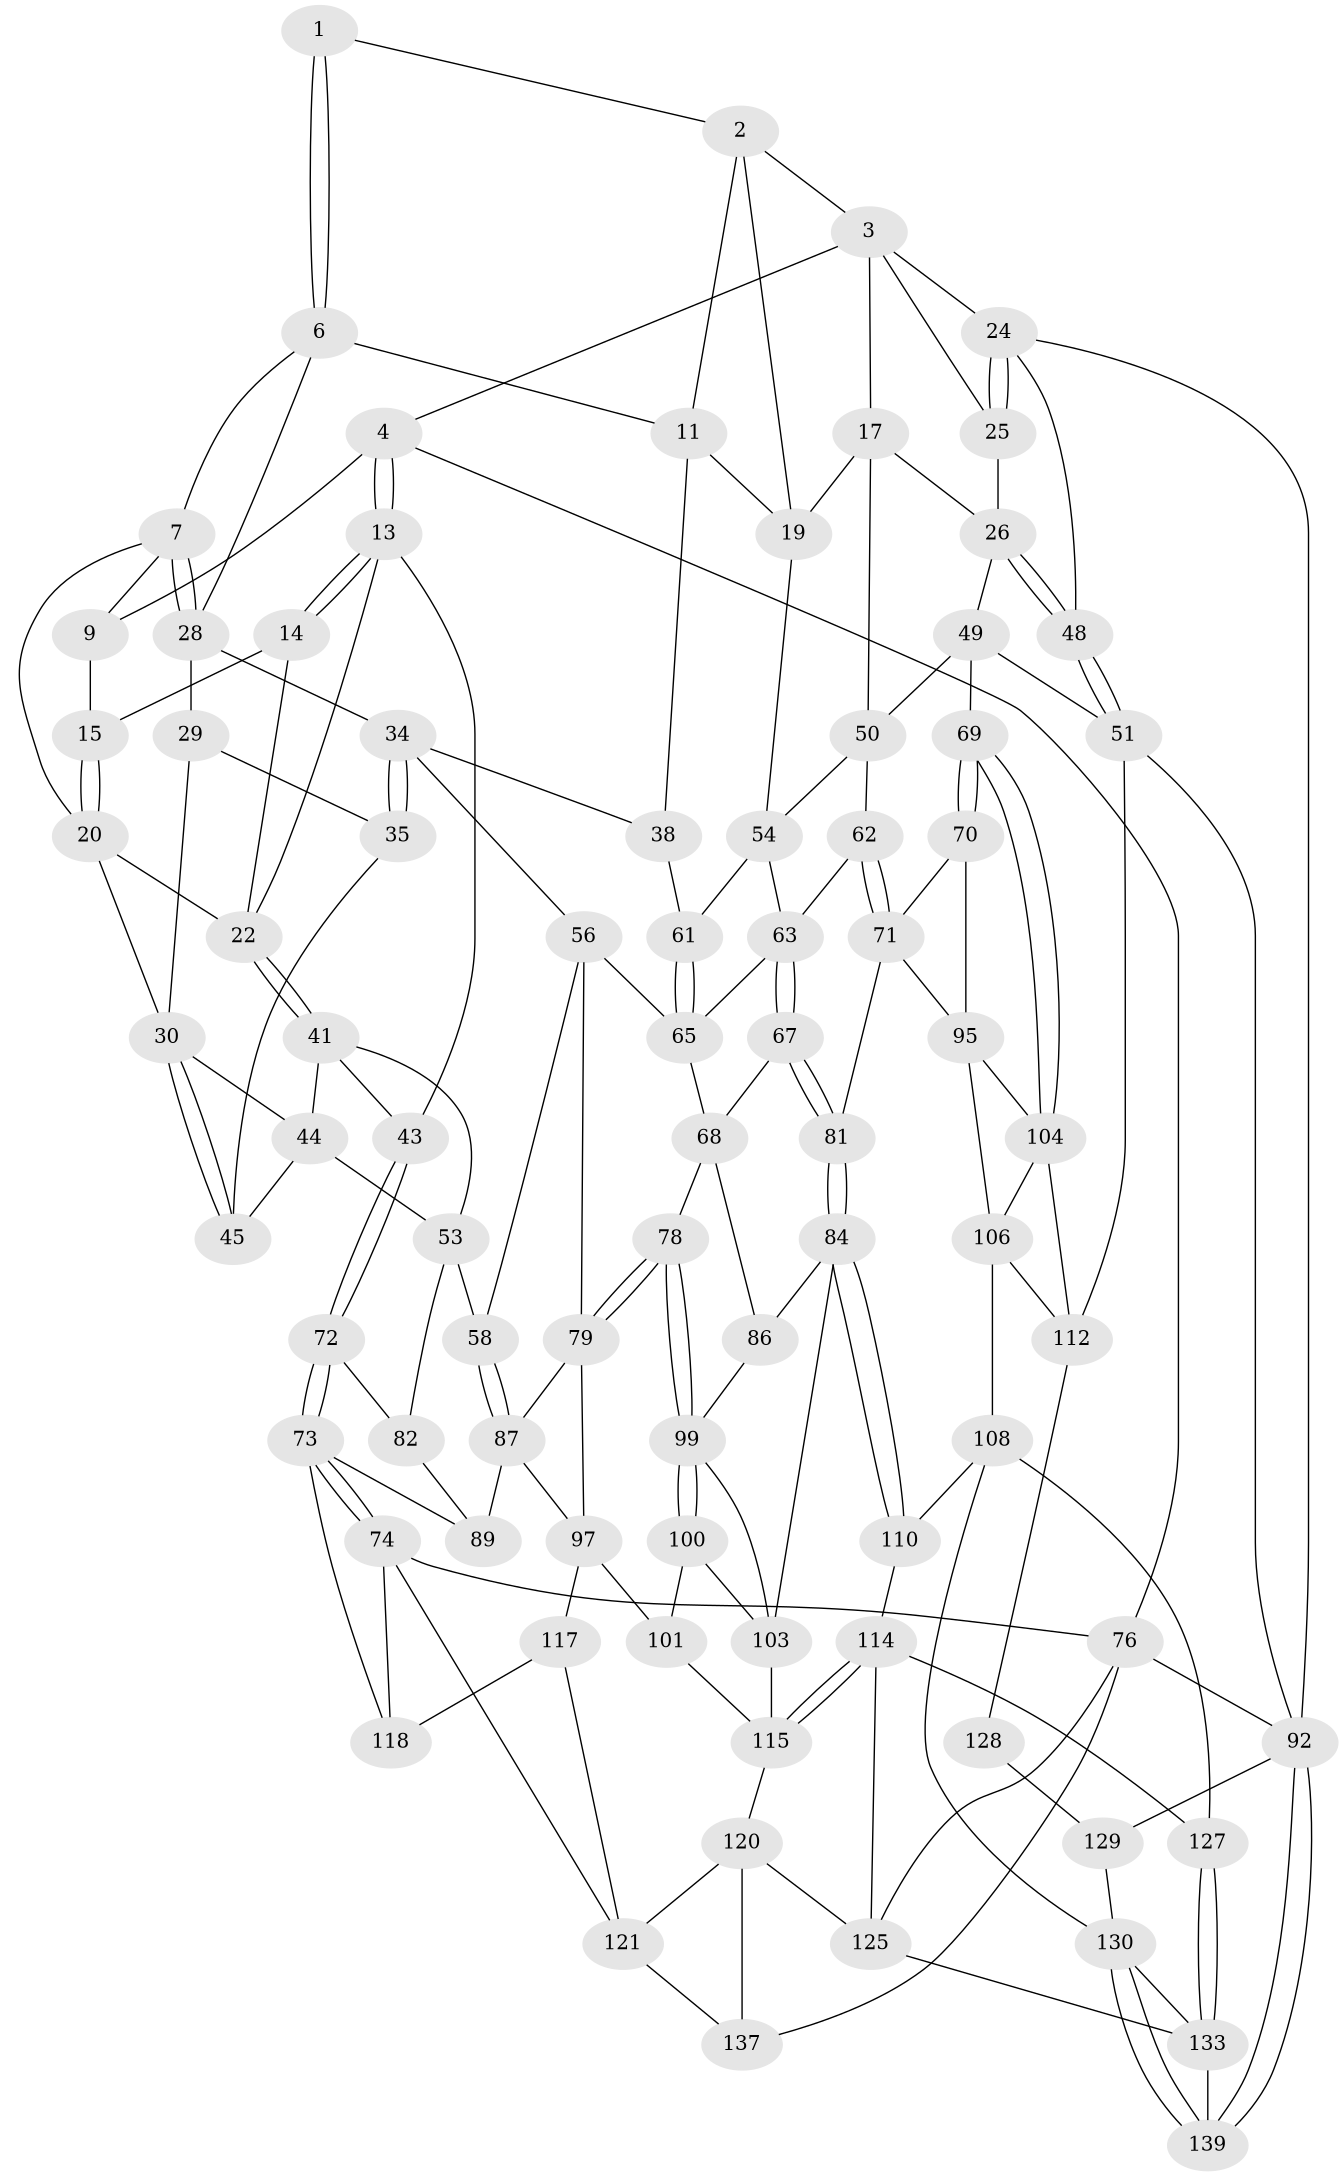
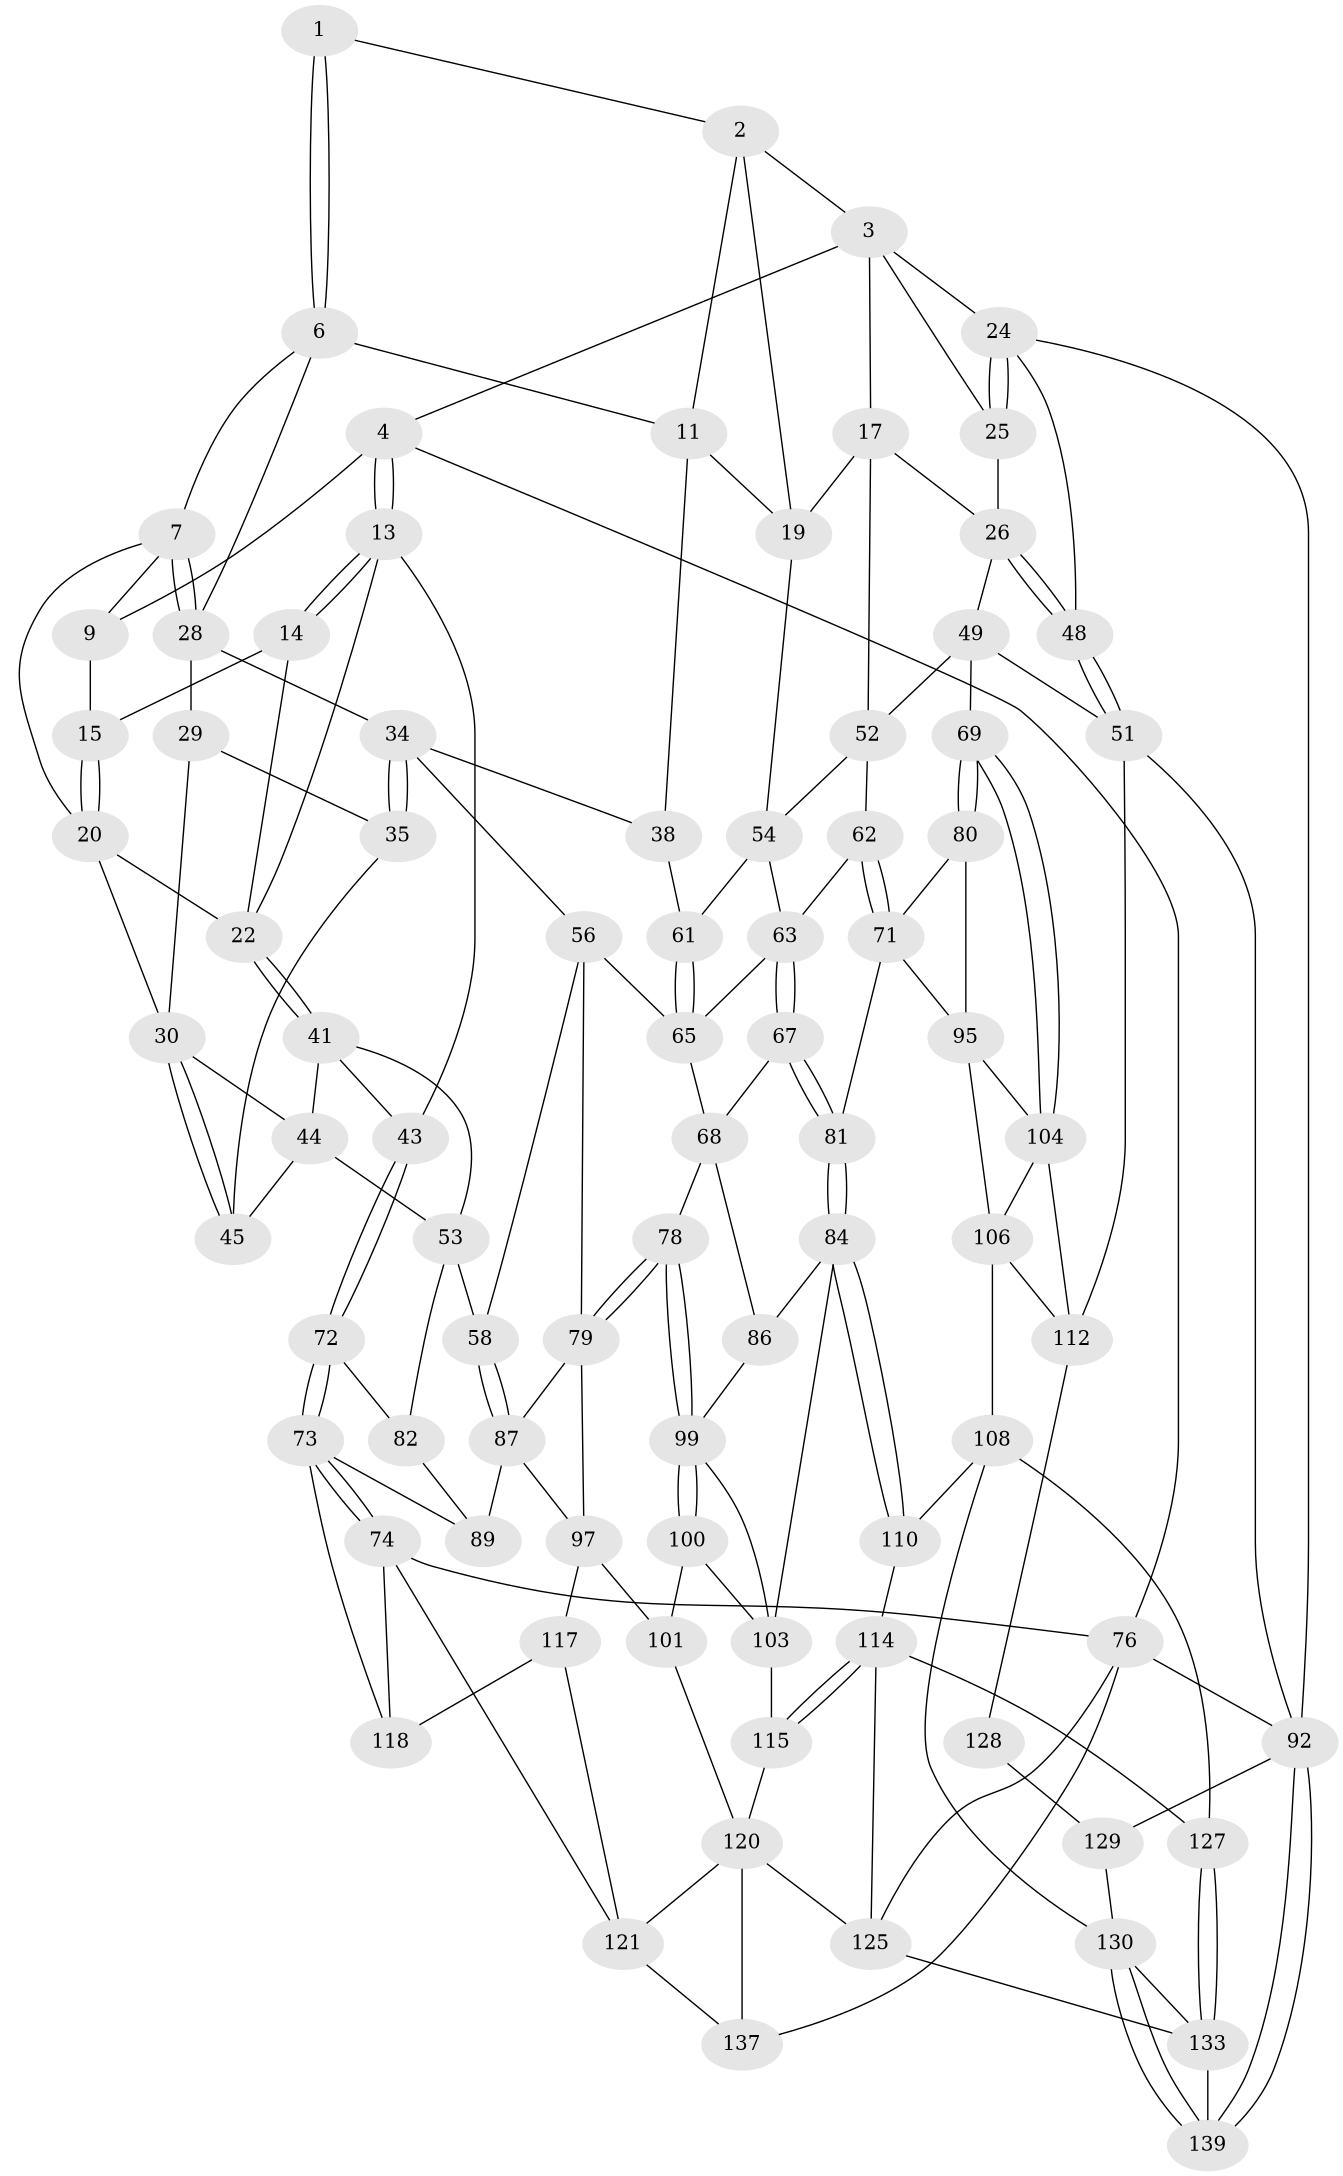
node "50": label "50" -> "52"
node "70": label "70" -> "80"
edge "101" -- "115": now "101" -- "120"
